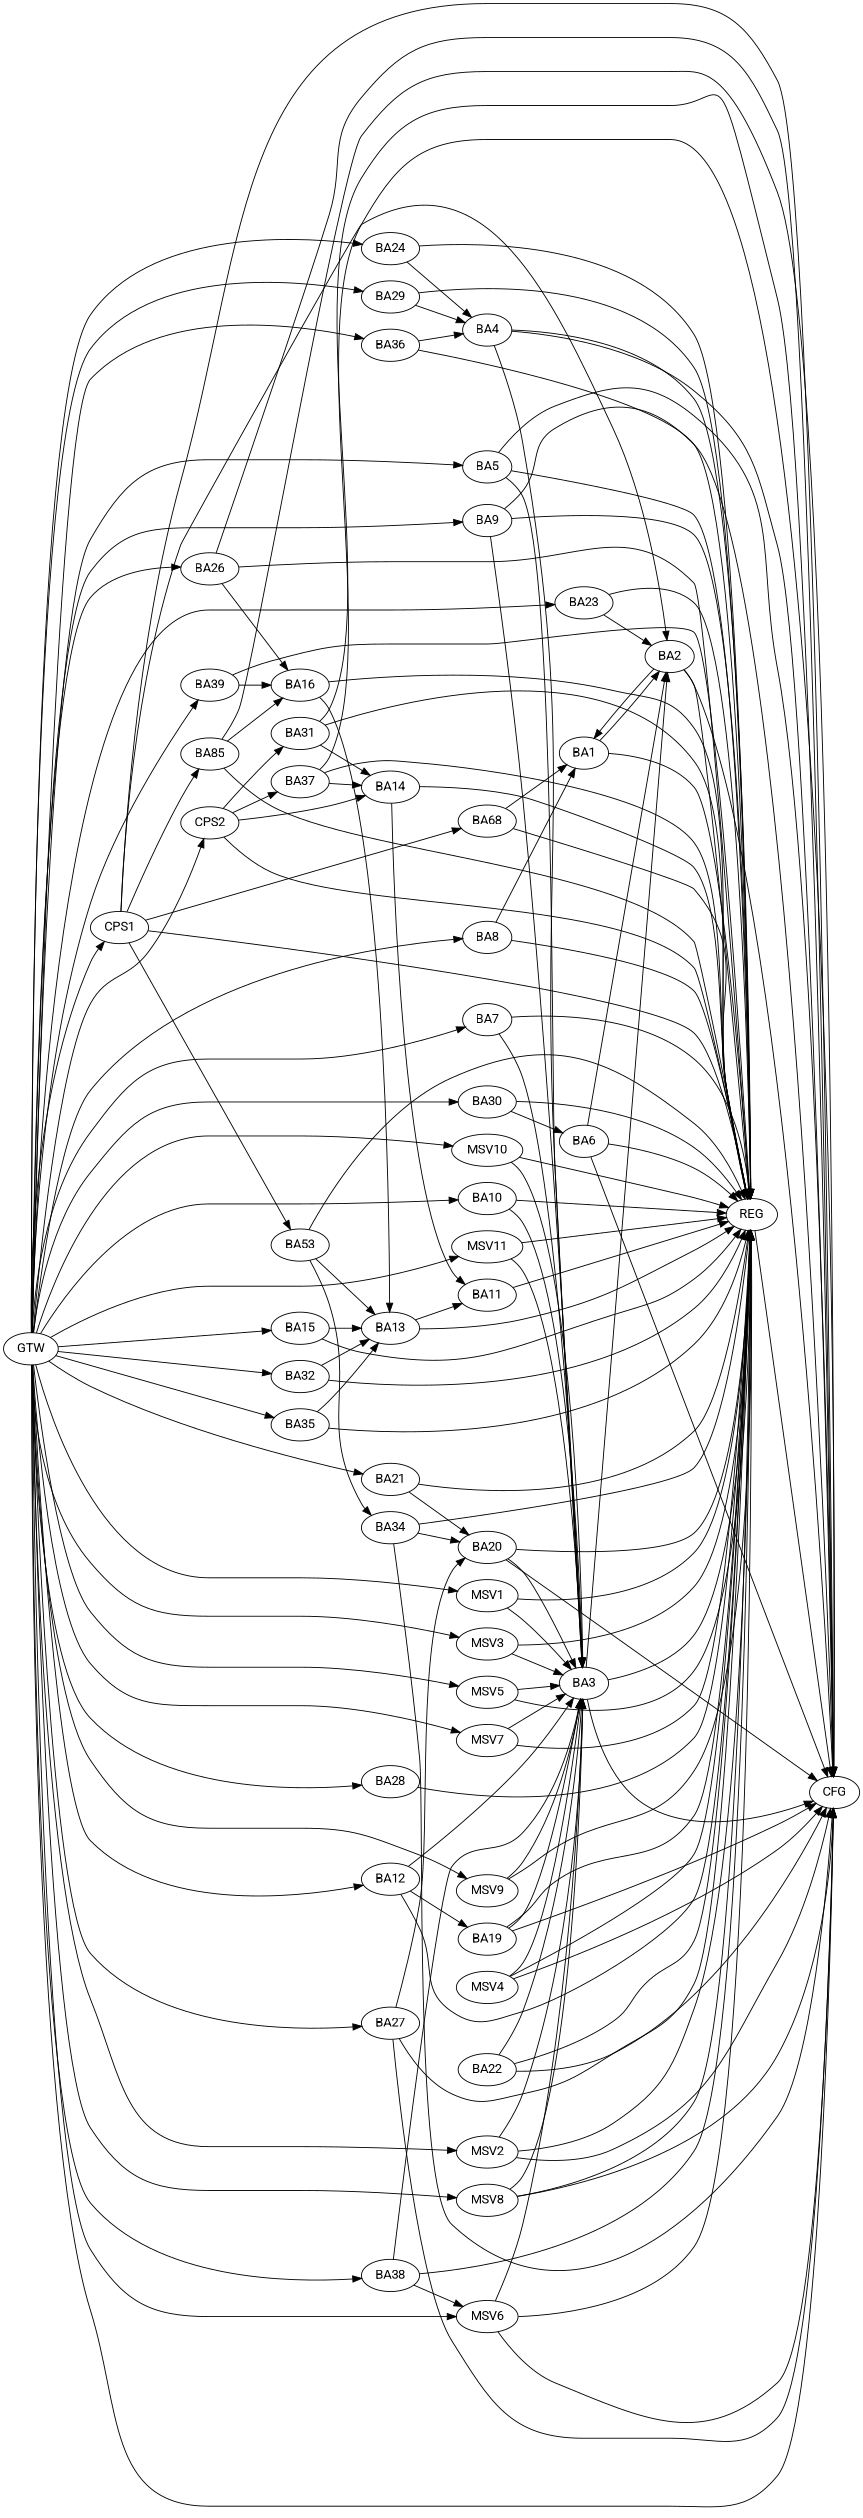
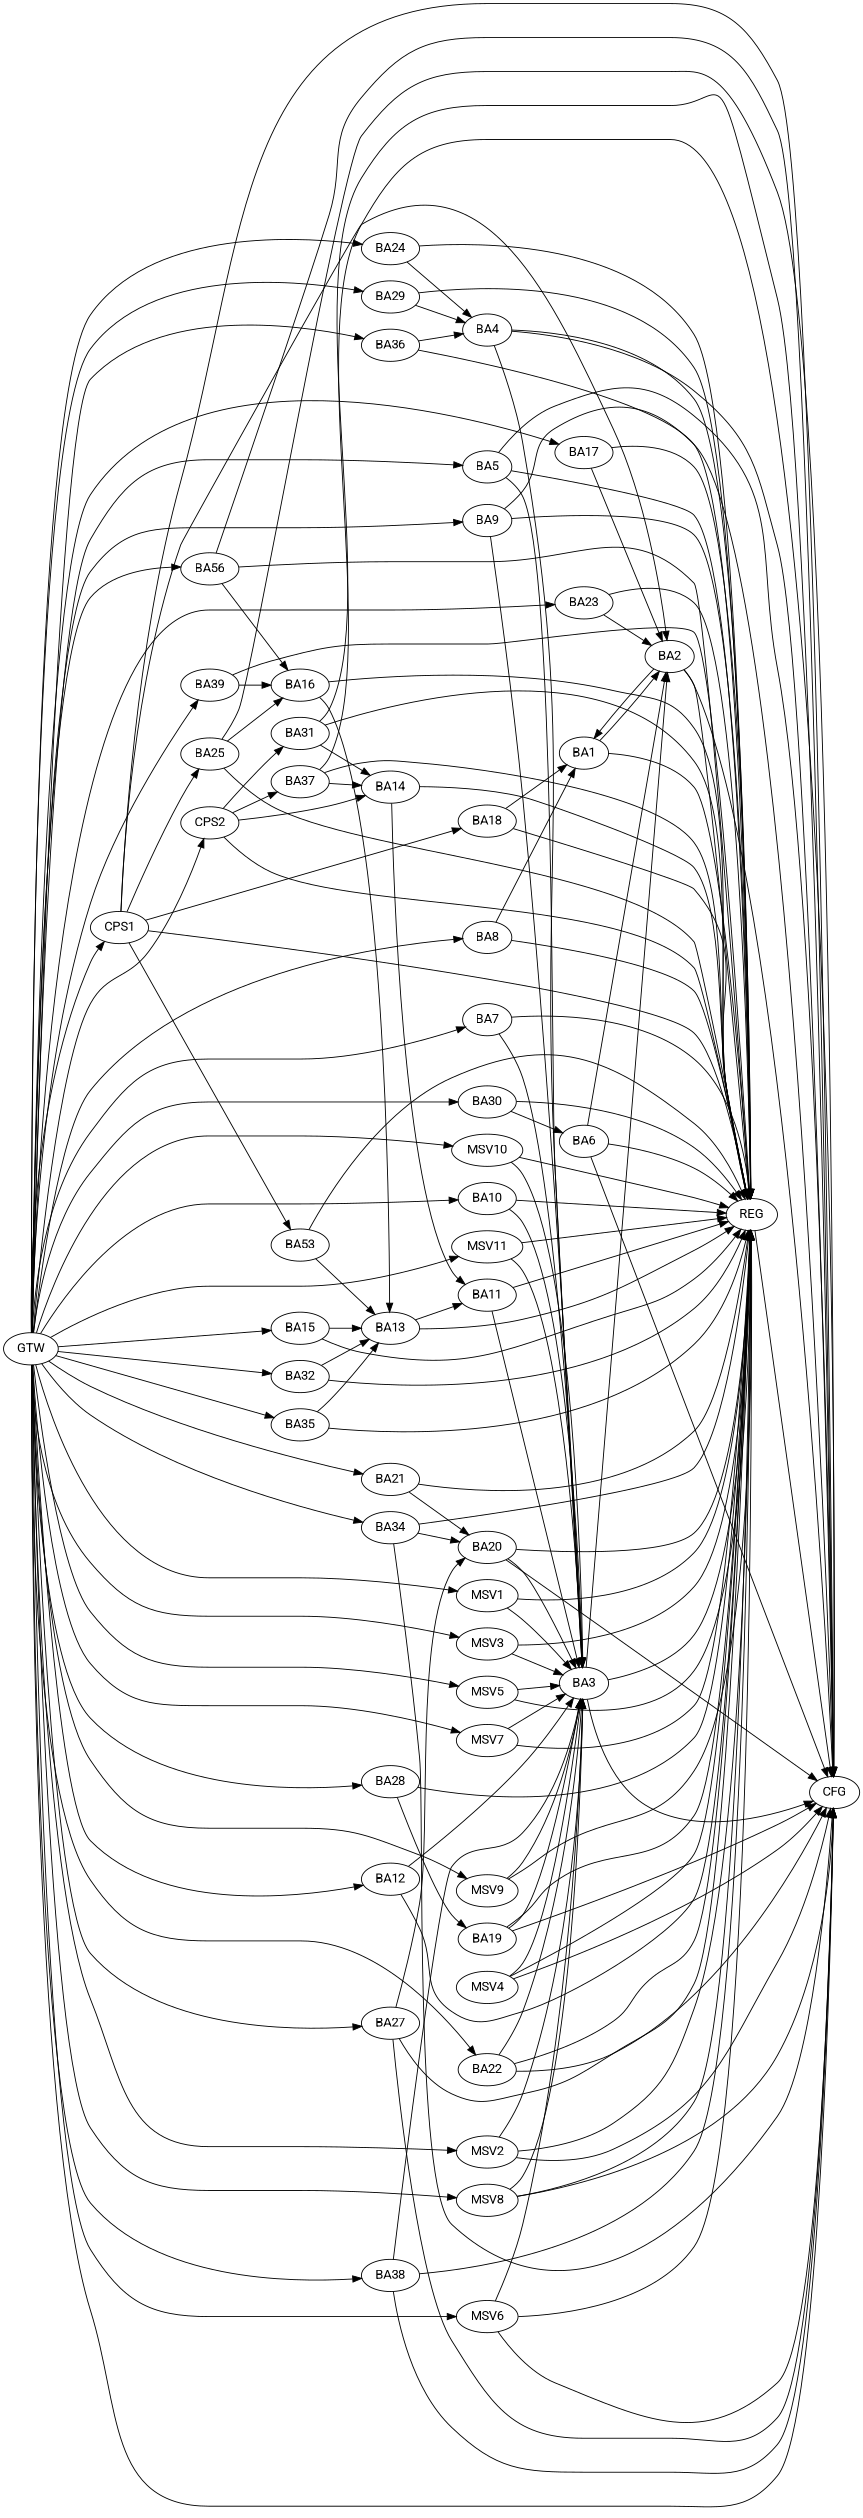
node "BA17": added
node "BA26": label "BA26" -> "BA56"
node "BA85": label "BA85" -> "BA25"
node "BA68": label "BA68" -> "BA18"
edge "BA53" -> "BA34": now "GTW" -> "BA34"
edge "BA11" -> "BA3": added
edge "GTW" -> "BA22": added
edge "BA12" -> "BA19": now "BA28" -> "BA19"
edge "BA38" -> "MSV6": now "BA38" -> "CFG"
